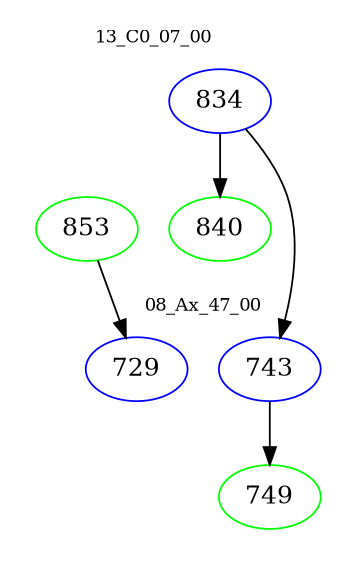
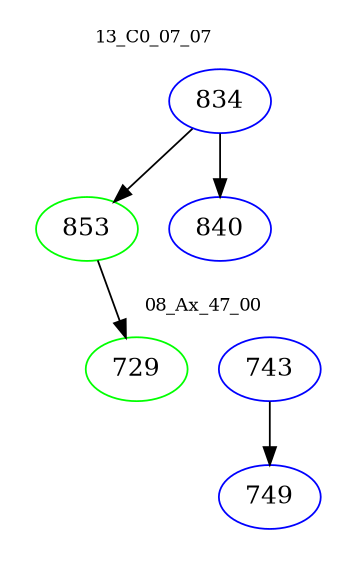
cluster "13_C0_07_00": label "13_C0_07_00" -> "13_C0_07_07"
edge "834" -> "743": now "834" -> "853"
node "840": color green -> blue
node "729": color blue -> green
node "749": color green -> blue
